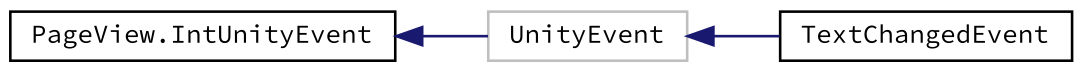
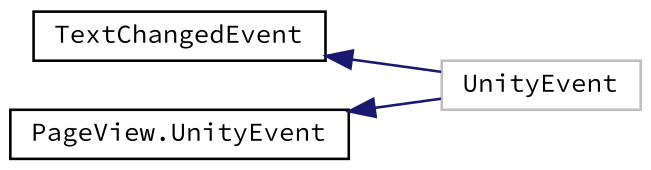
node "PageView.IntUnityEvent": label "PageView.IntUnityEvent" -> "PageView.UnityEvent"
edge "TextChangedEvent" -> "UnityEvent": reversed
